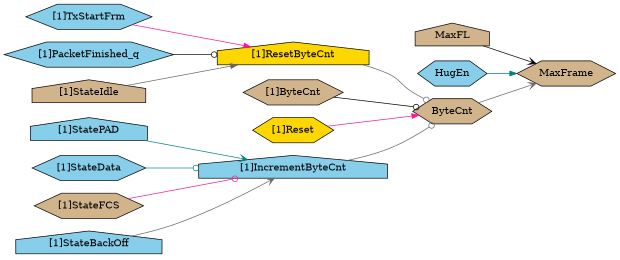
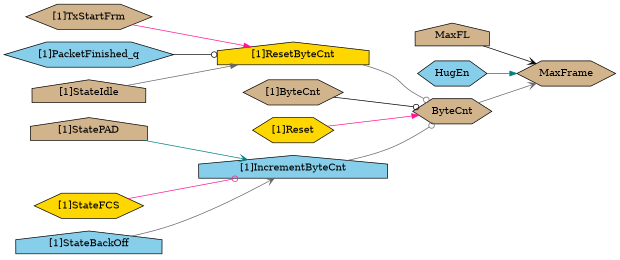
node "[1]TxStartFrm": fillcolor skyblue -> tan
node "[1]StatePAD": fillcolor skyblue -> tan
node "[1]StateData": removed
node "[1]StateFCS": fillcolor tan -> gold
